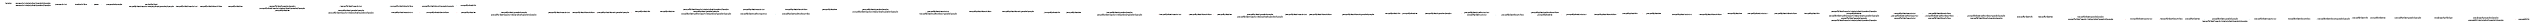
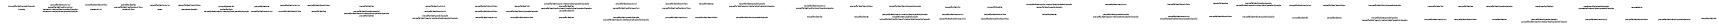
node "79 ResNet/Sequential[layer4]/BasicBlock[0]/RELU": added
node "58 ResNet/Sequential[layer2]/BasicBlock[1]/RELU": removed
